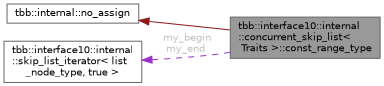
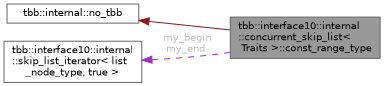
node "tbb::internal::no_assign": label "tbb::internal::no_assign" -> "tbb::internal::no_tbb"
